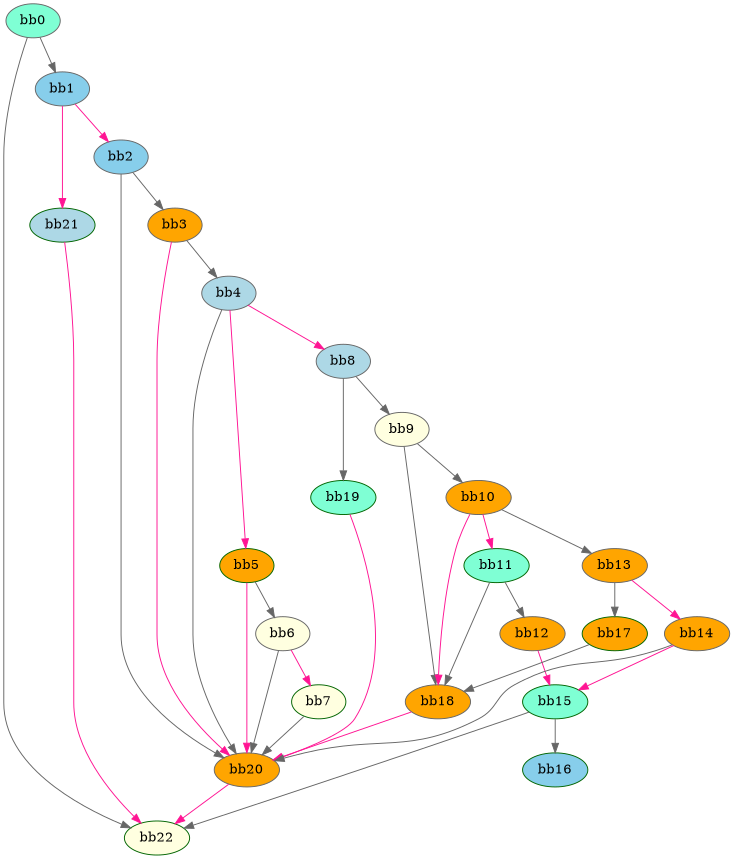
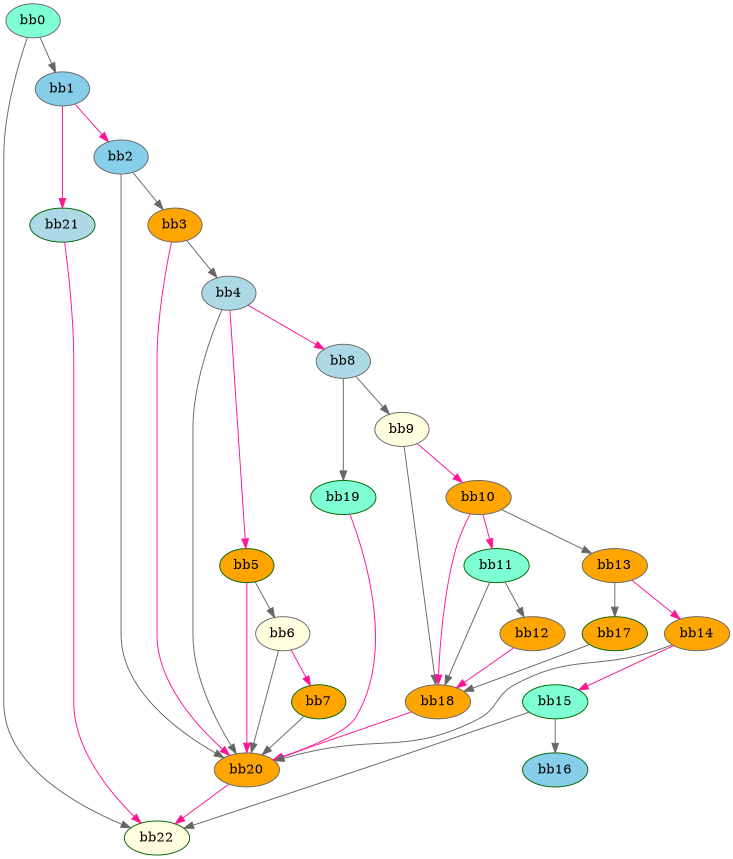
edge "bb9" -> "bb10": color gray40 -> deeppink
edge "bb12" -> "bb15": now "bb12" -> "bb18"
node "bb7": fillcolor lightyellow -> orange
